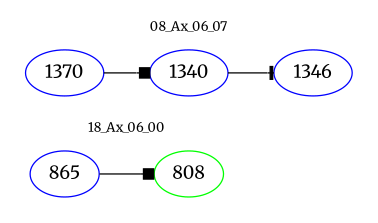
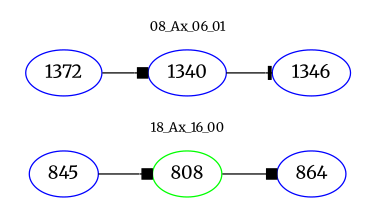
cluster "08_Ax_06_07": label "08_Ax_06_07" -> "08_Ax_06_01"
node "1370": label "1370" -> "1372"
cluster "18_Ax_06_00": label "18_Ax_06_00" -> "18_Ax_16_00"
node "865": label "865" -> "845"
node "864": added
